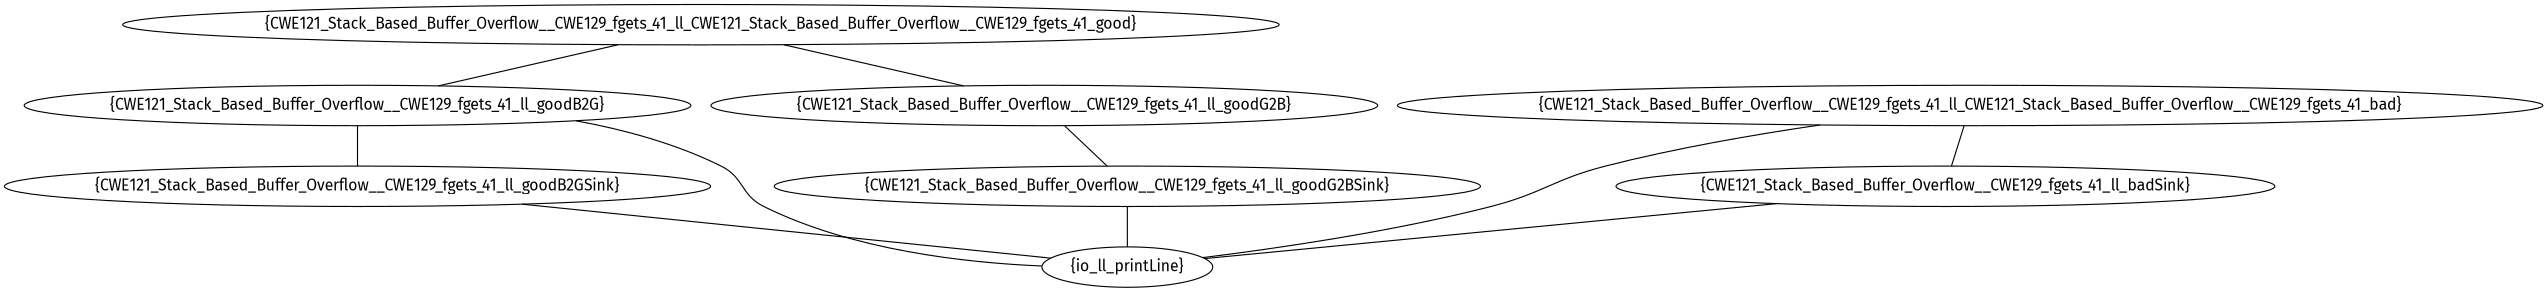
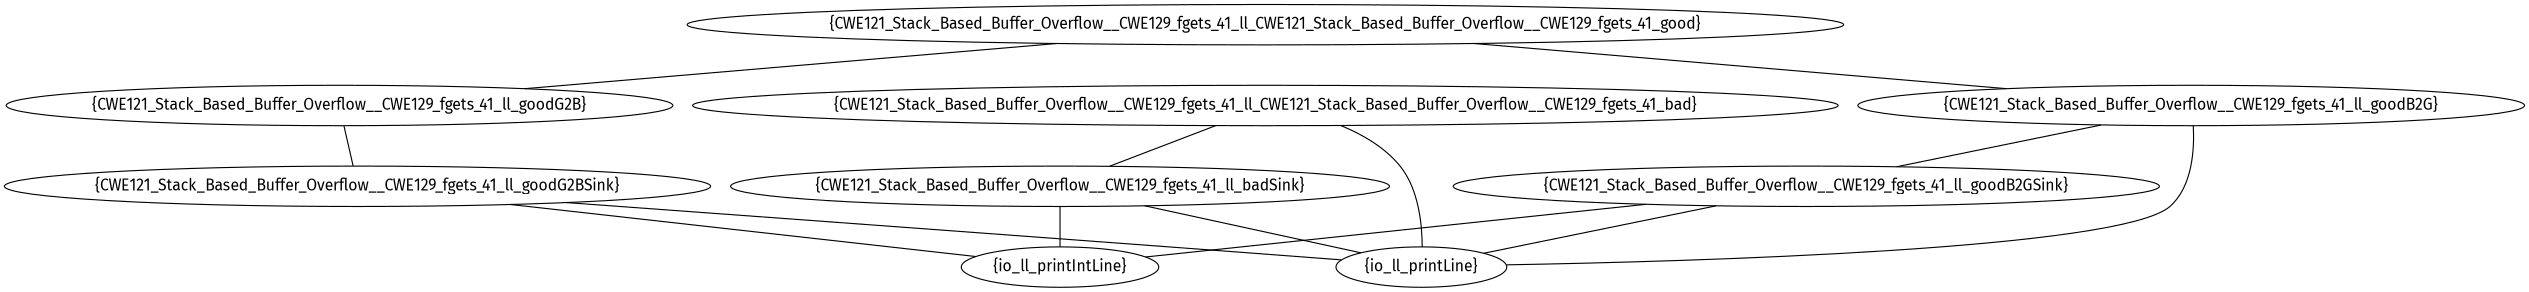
node "{io_ll_printIntLine}": added
